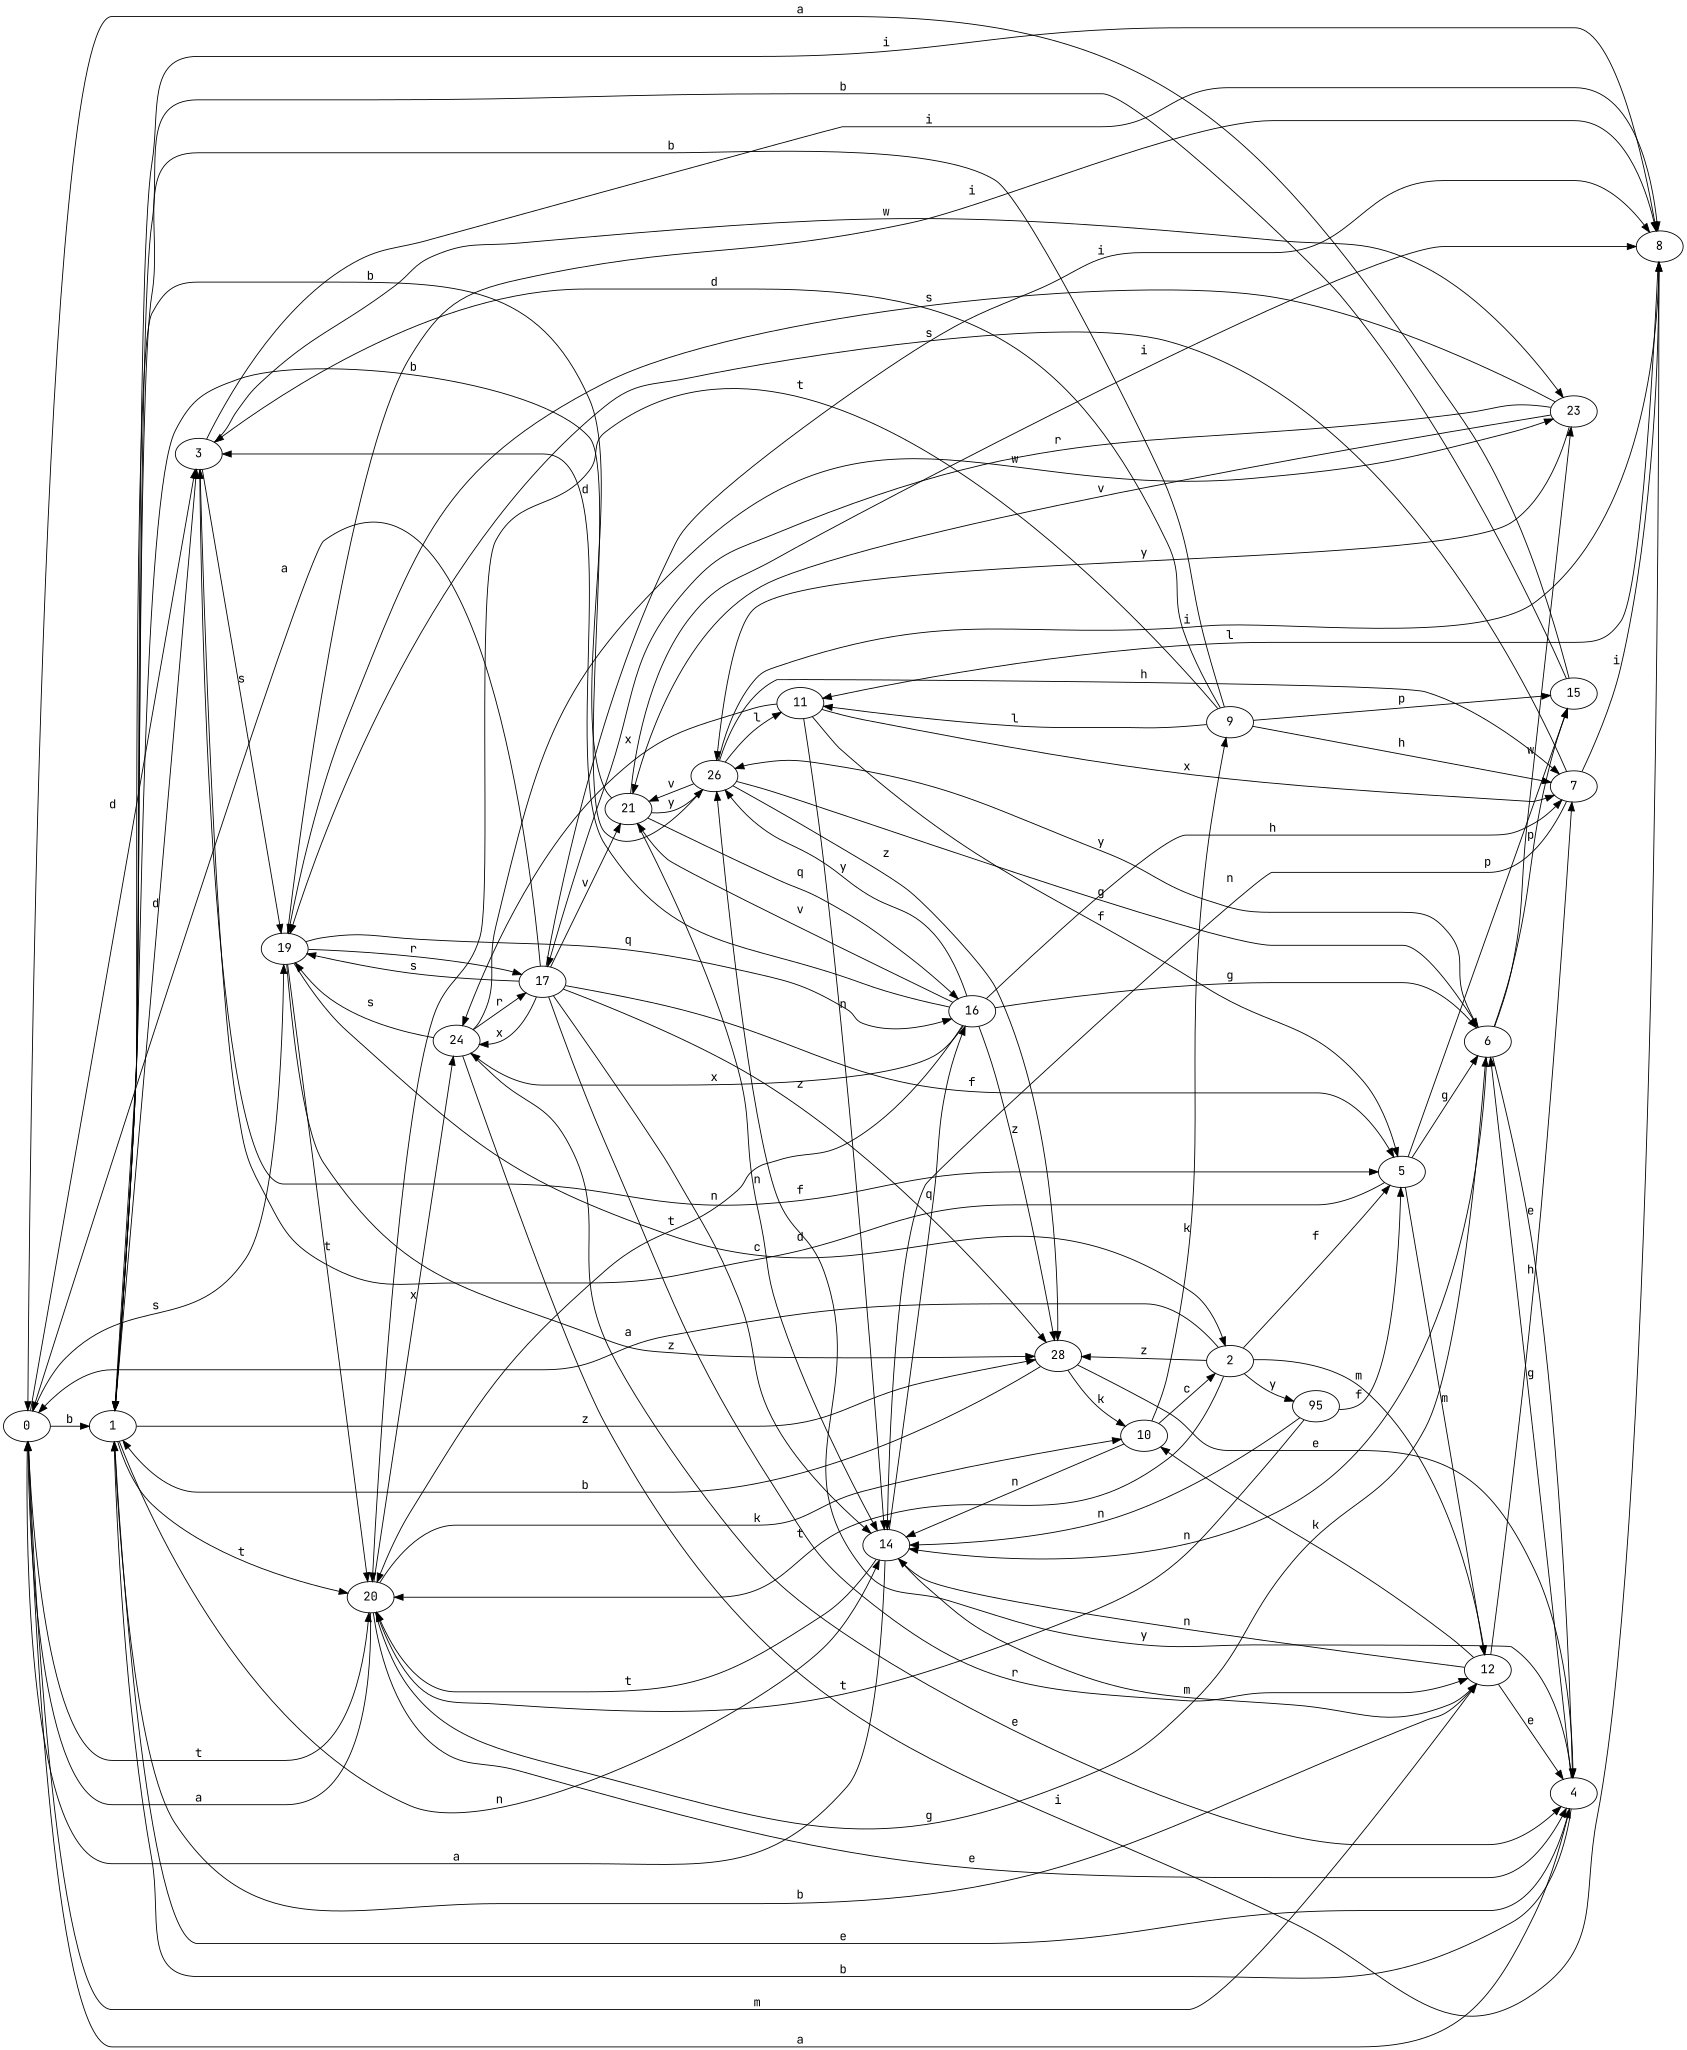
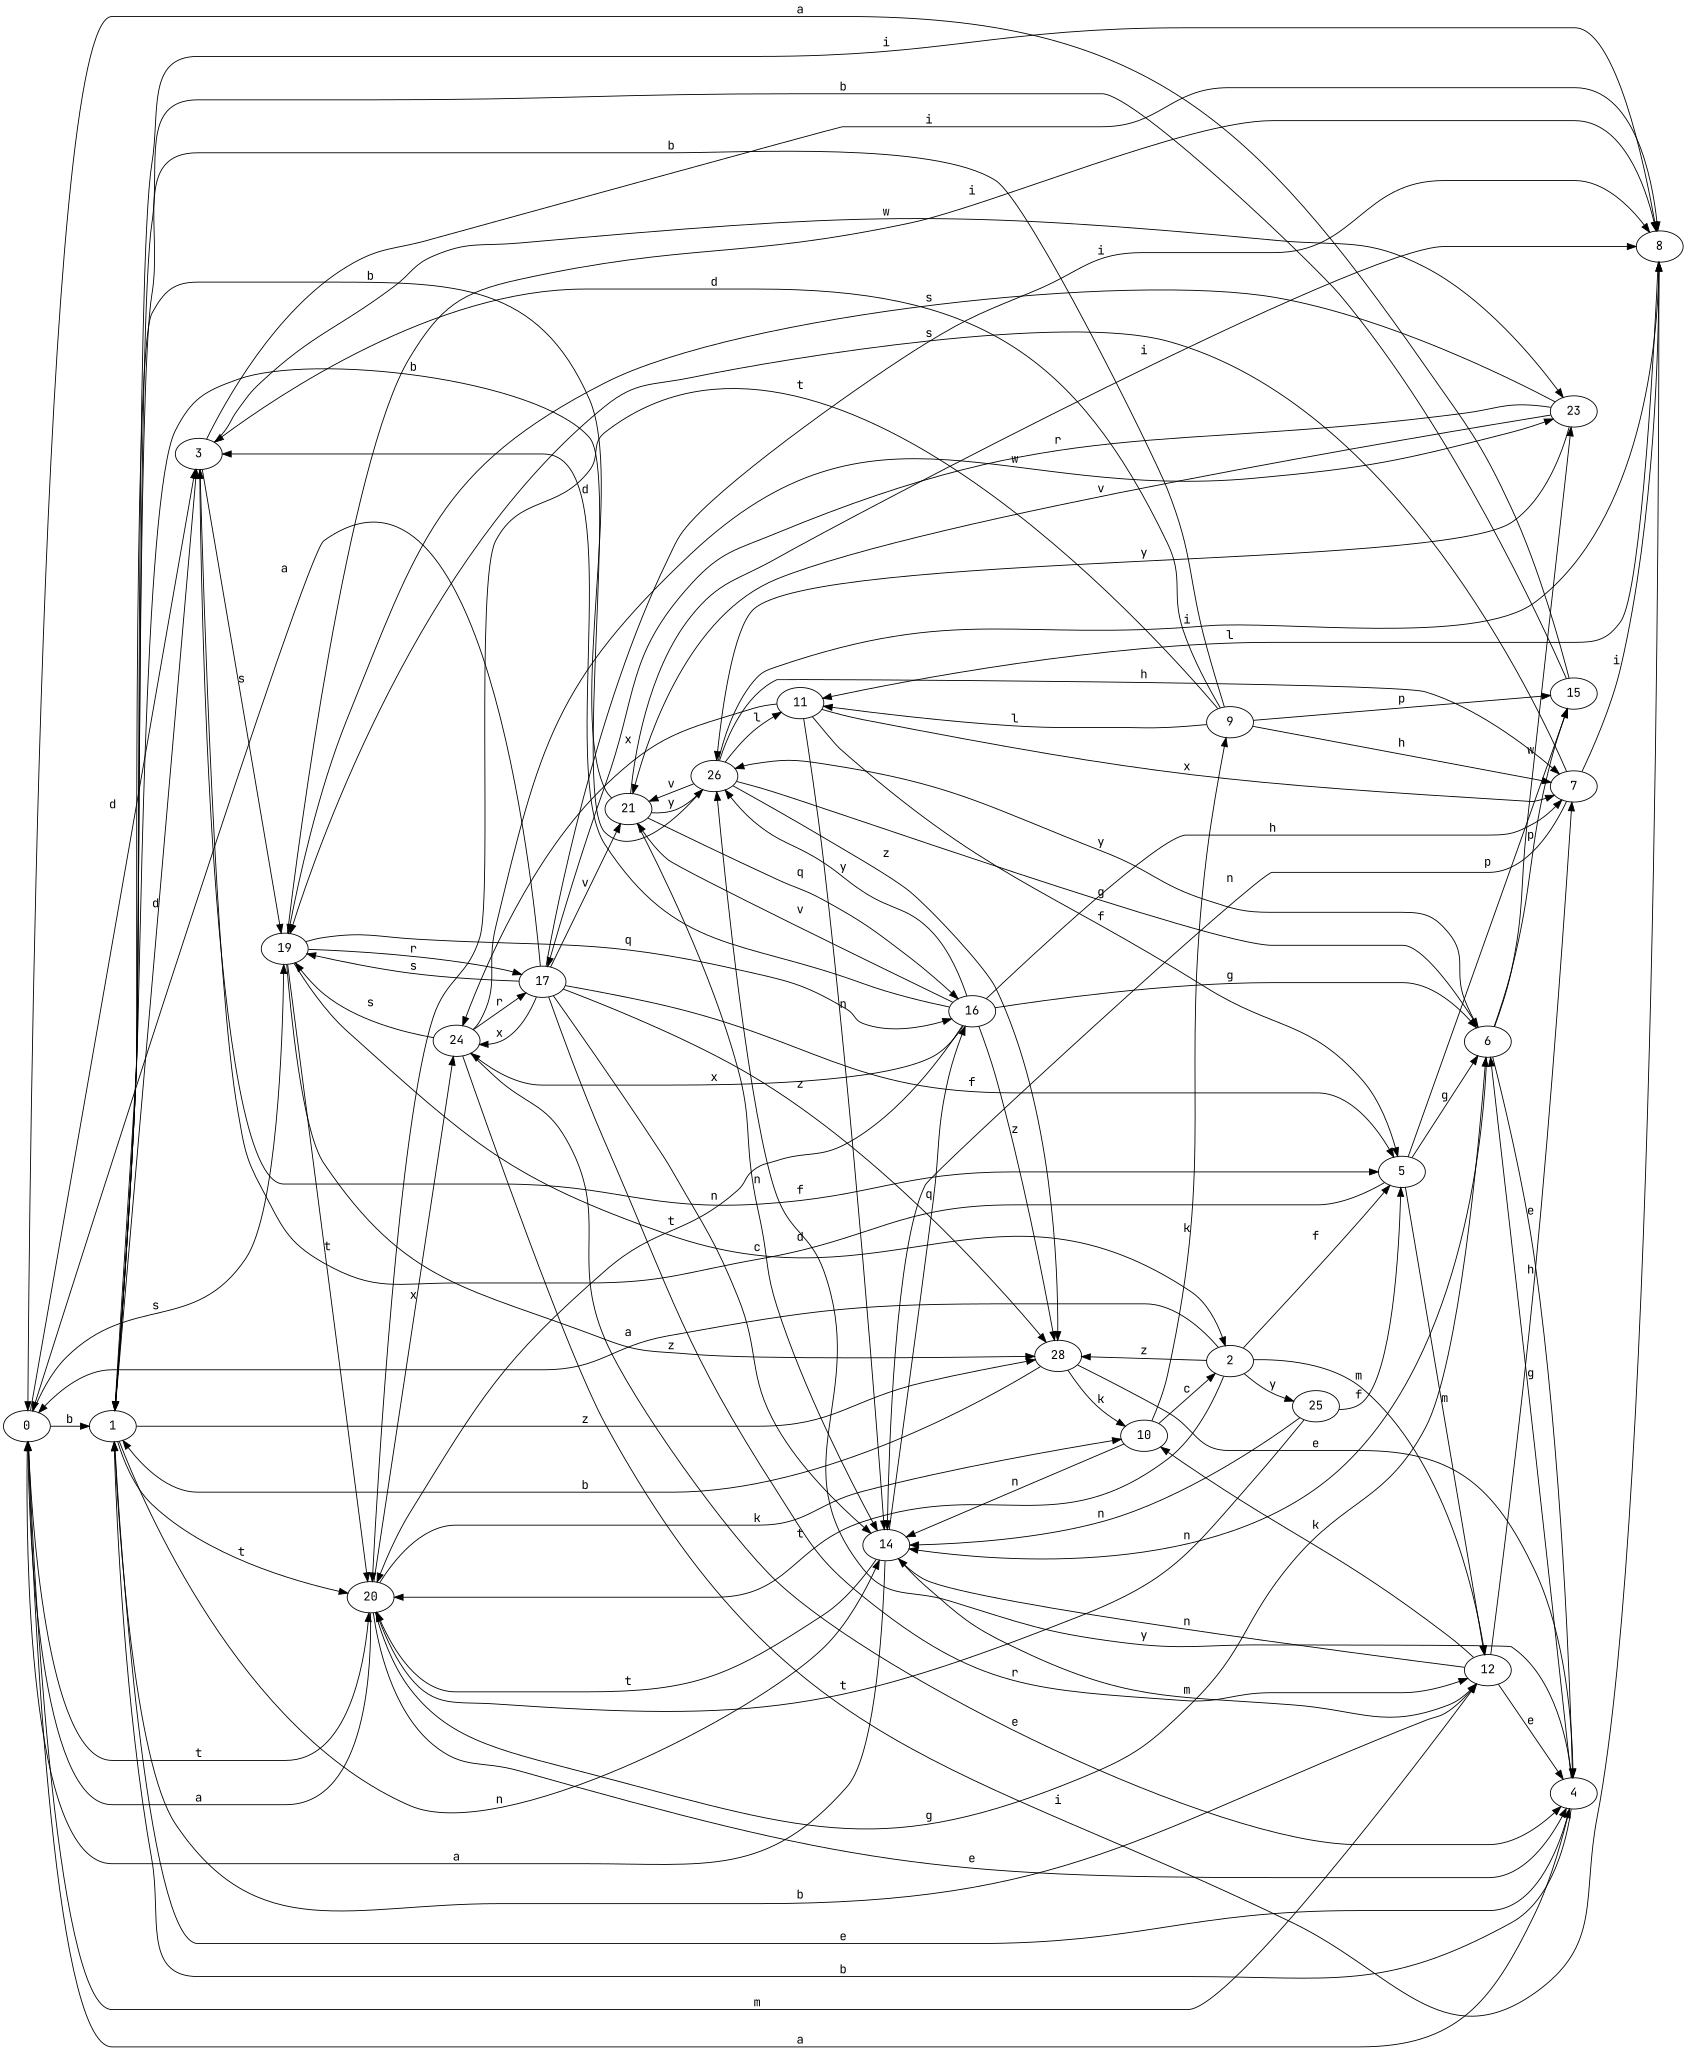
node "95": label "95" -> "25"
